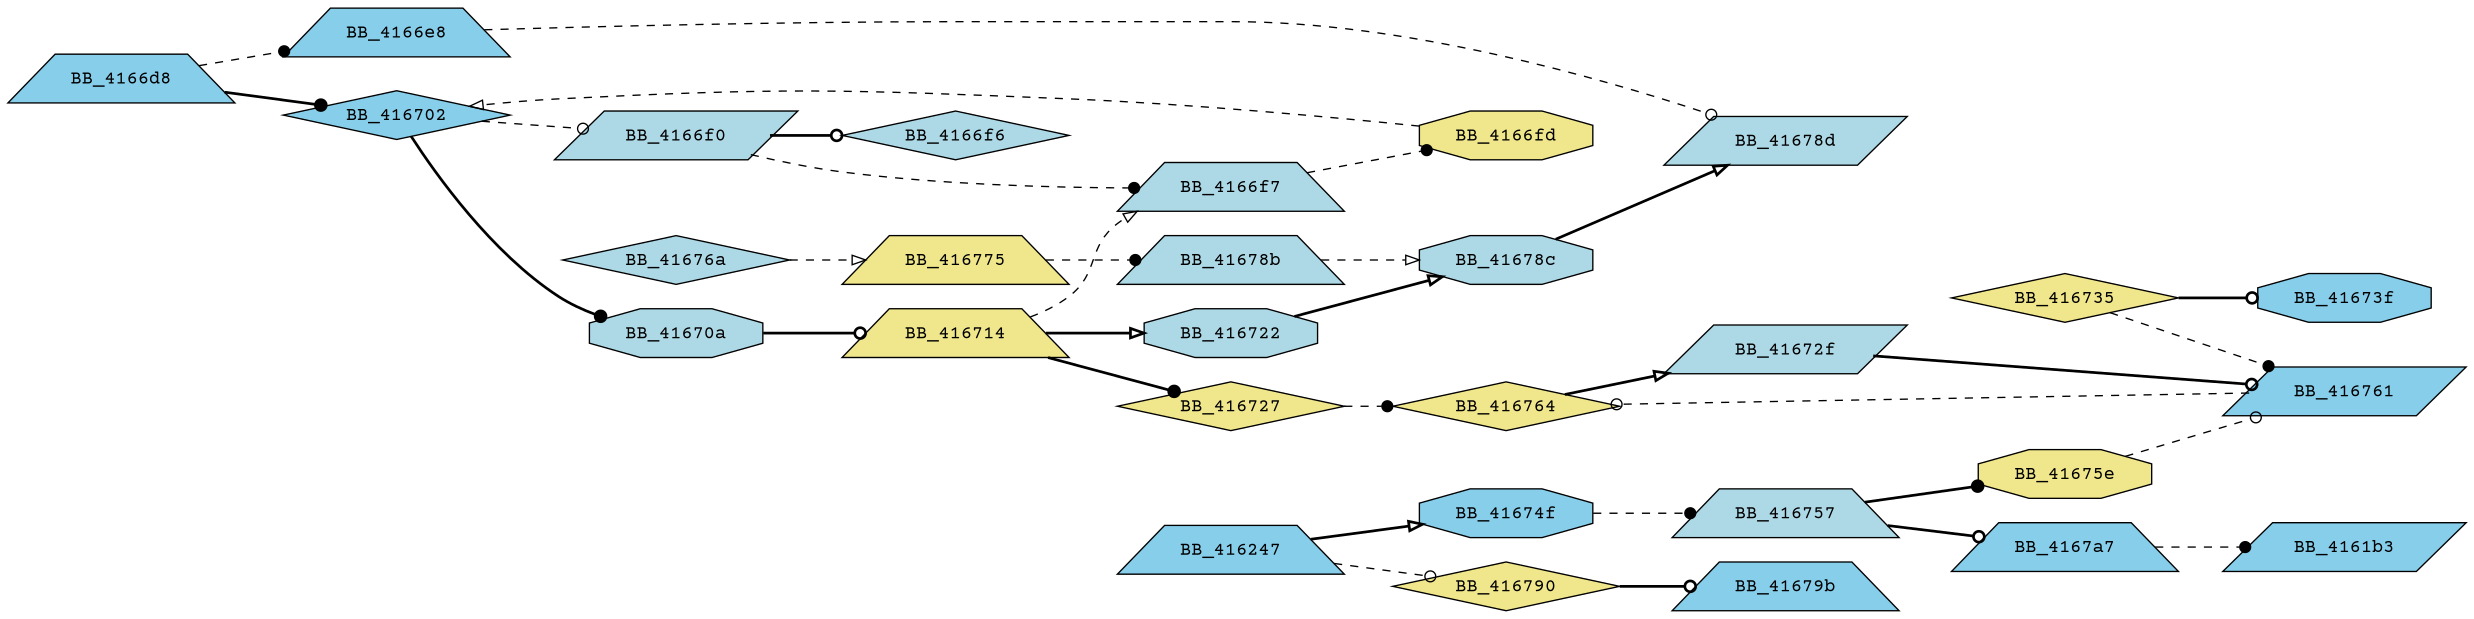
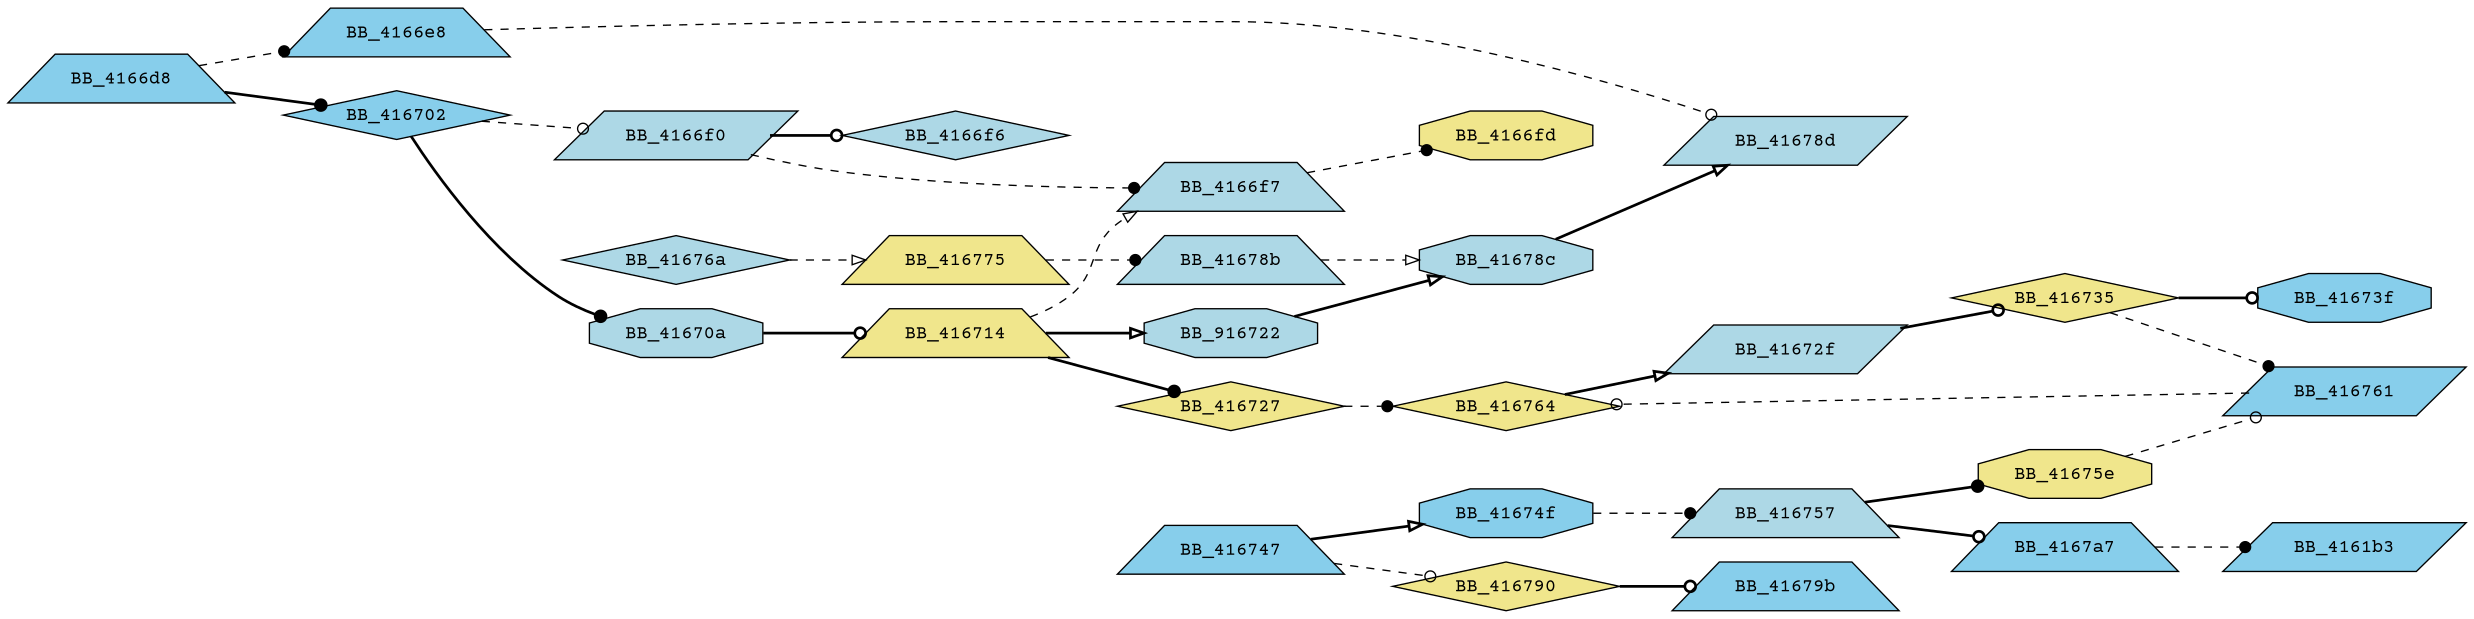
edge "BB_4166fd" -> "BB_416702": removed
node "BB_416722": label "BB_416722" -> "BB_916722"
edge "BB_41672f" -> "BB_416761": now "BB_41672f" -> "BB_416735"
node "BB_416247": label "BB_416247" -> "BB_416747"
